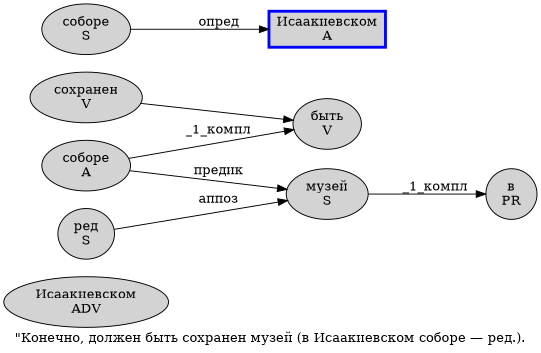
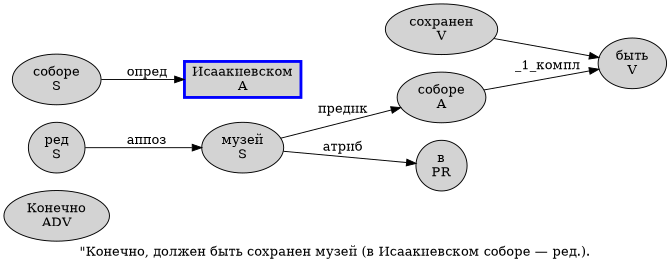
edge "соборе A" -> "музей S": reversed
edge "музей S" -> "в PR": label "_1_компл" -> "атриб"
node "Исаакиевском ADV": label "Исаакиевском ADV" -> "Конечно ADV"
